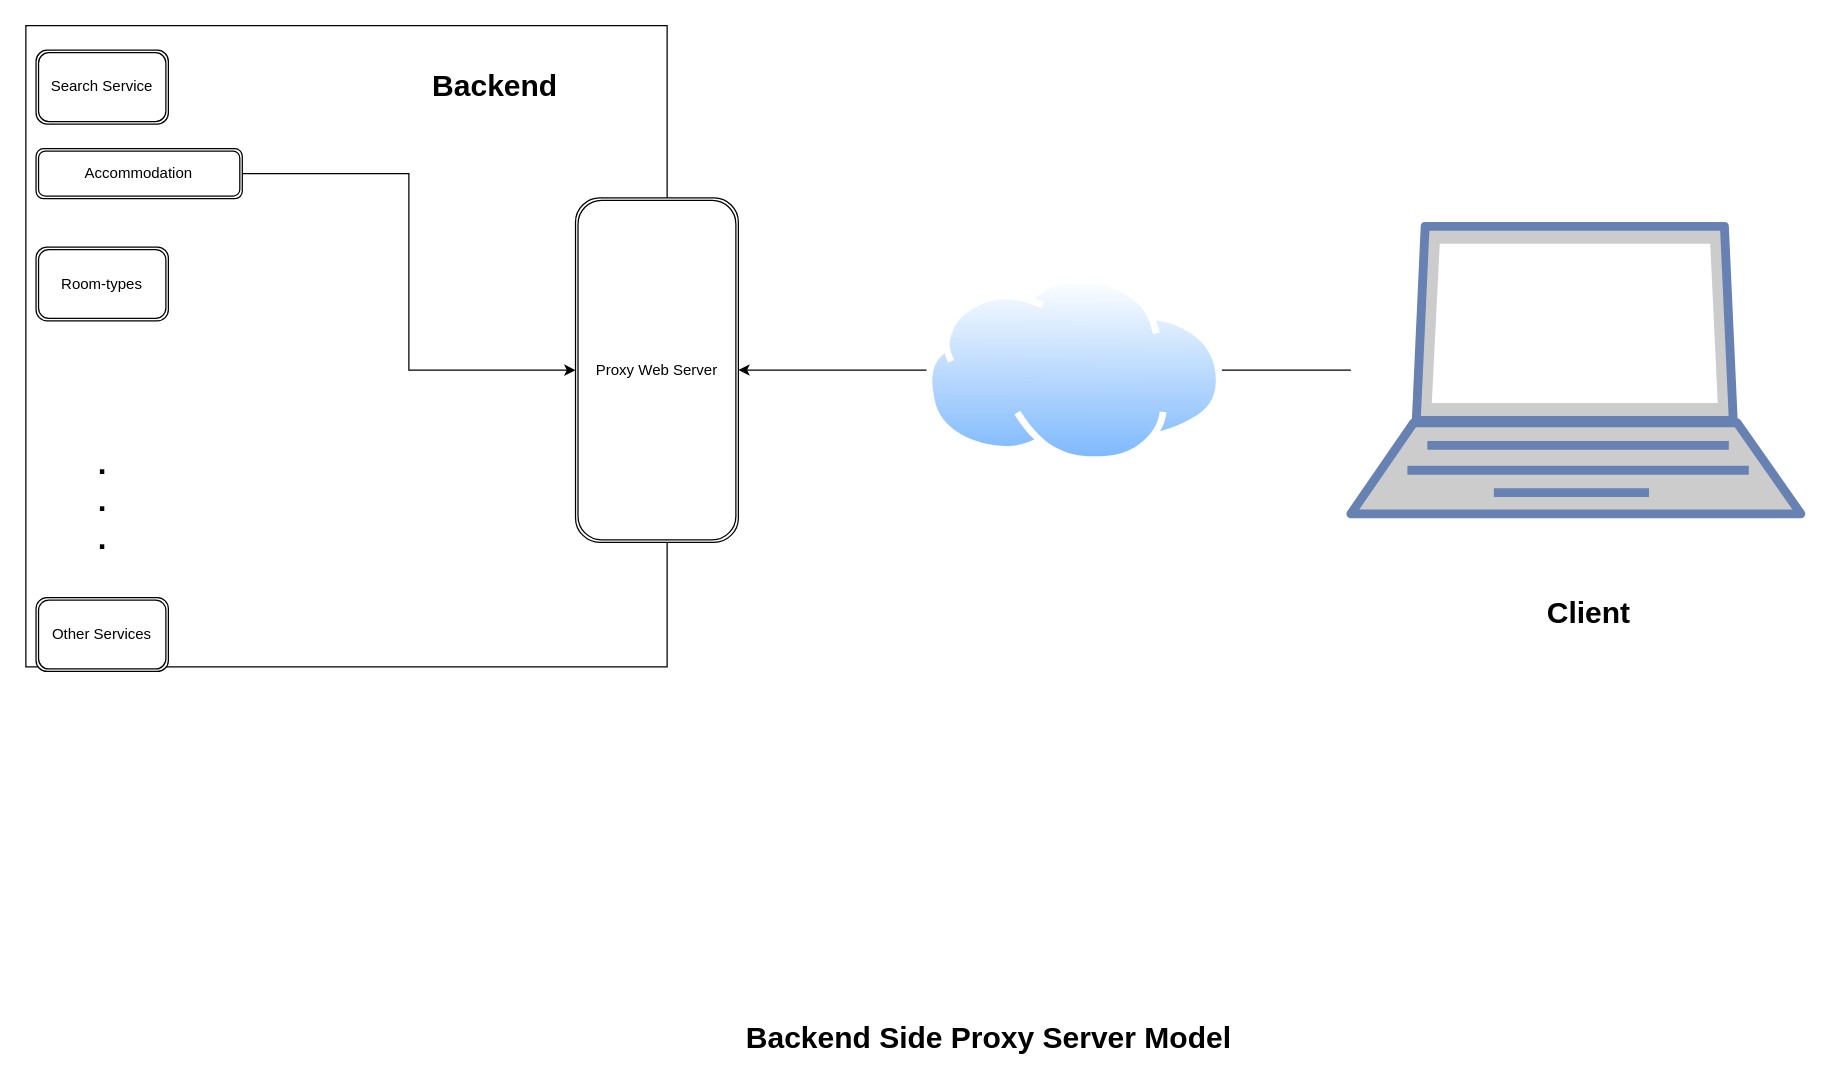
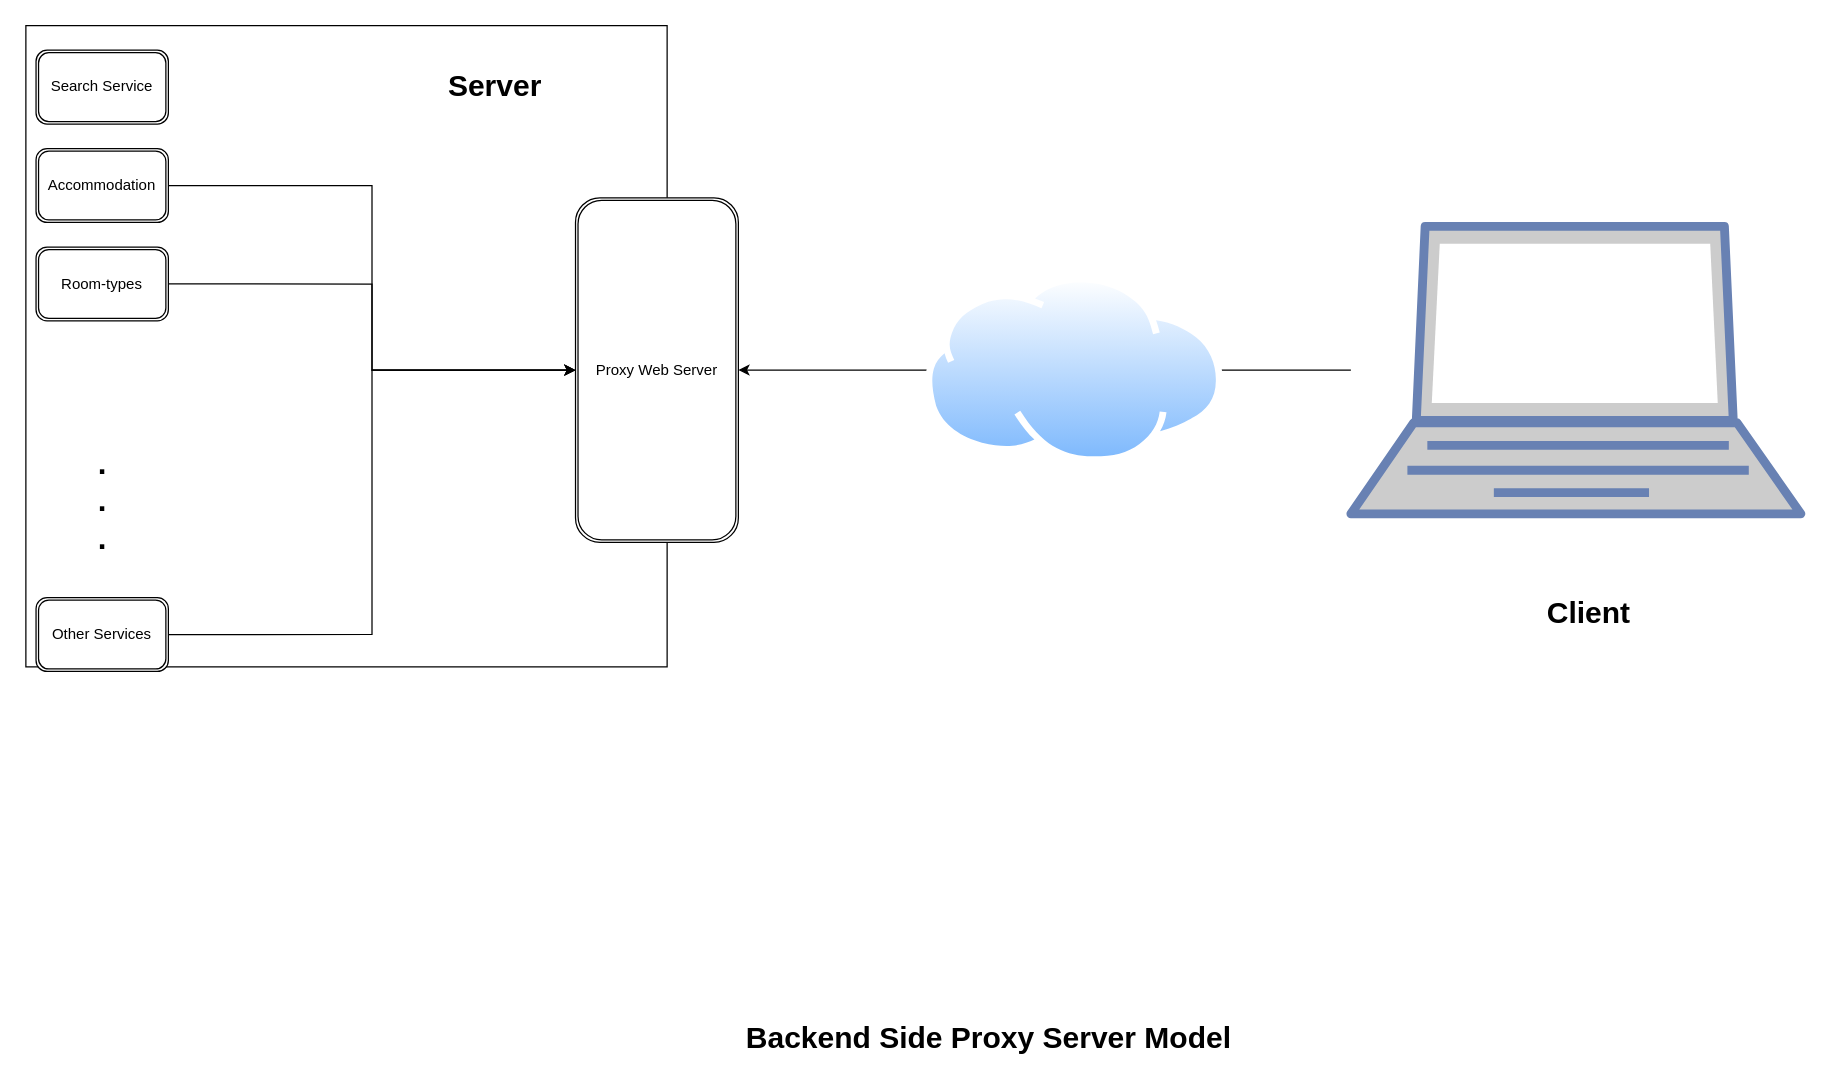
node "Backend": label "Backend" -> "Server"
node "Accommodation": size 206x50 -> 132x74
edge "Room-types" -> "Proxy Web Server": added
edge "Other Services" -> "Proxy Web Server": added
